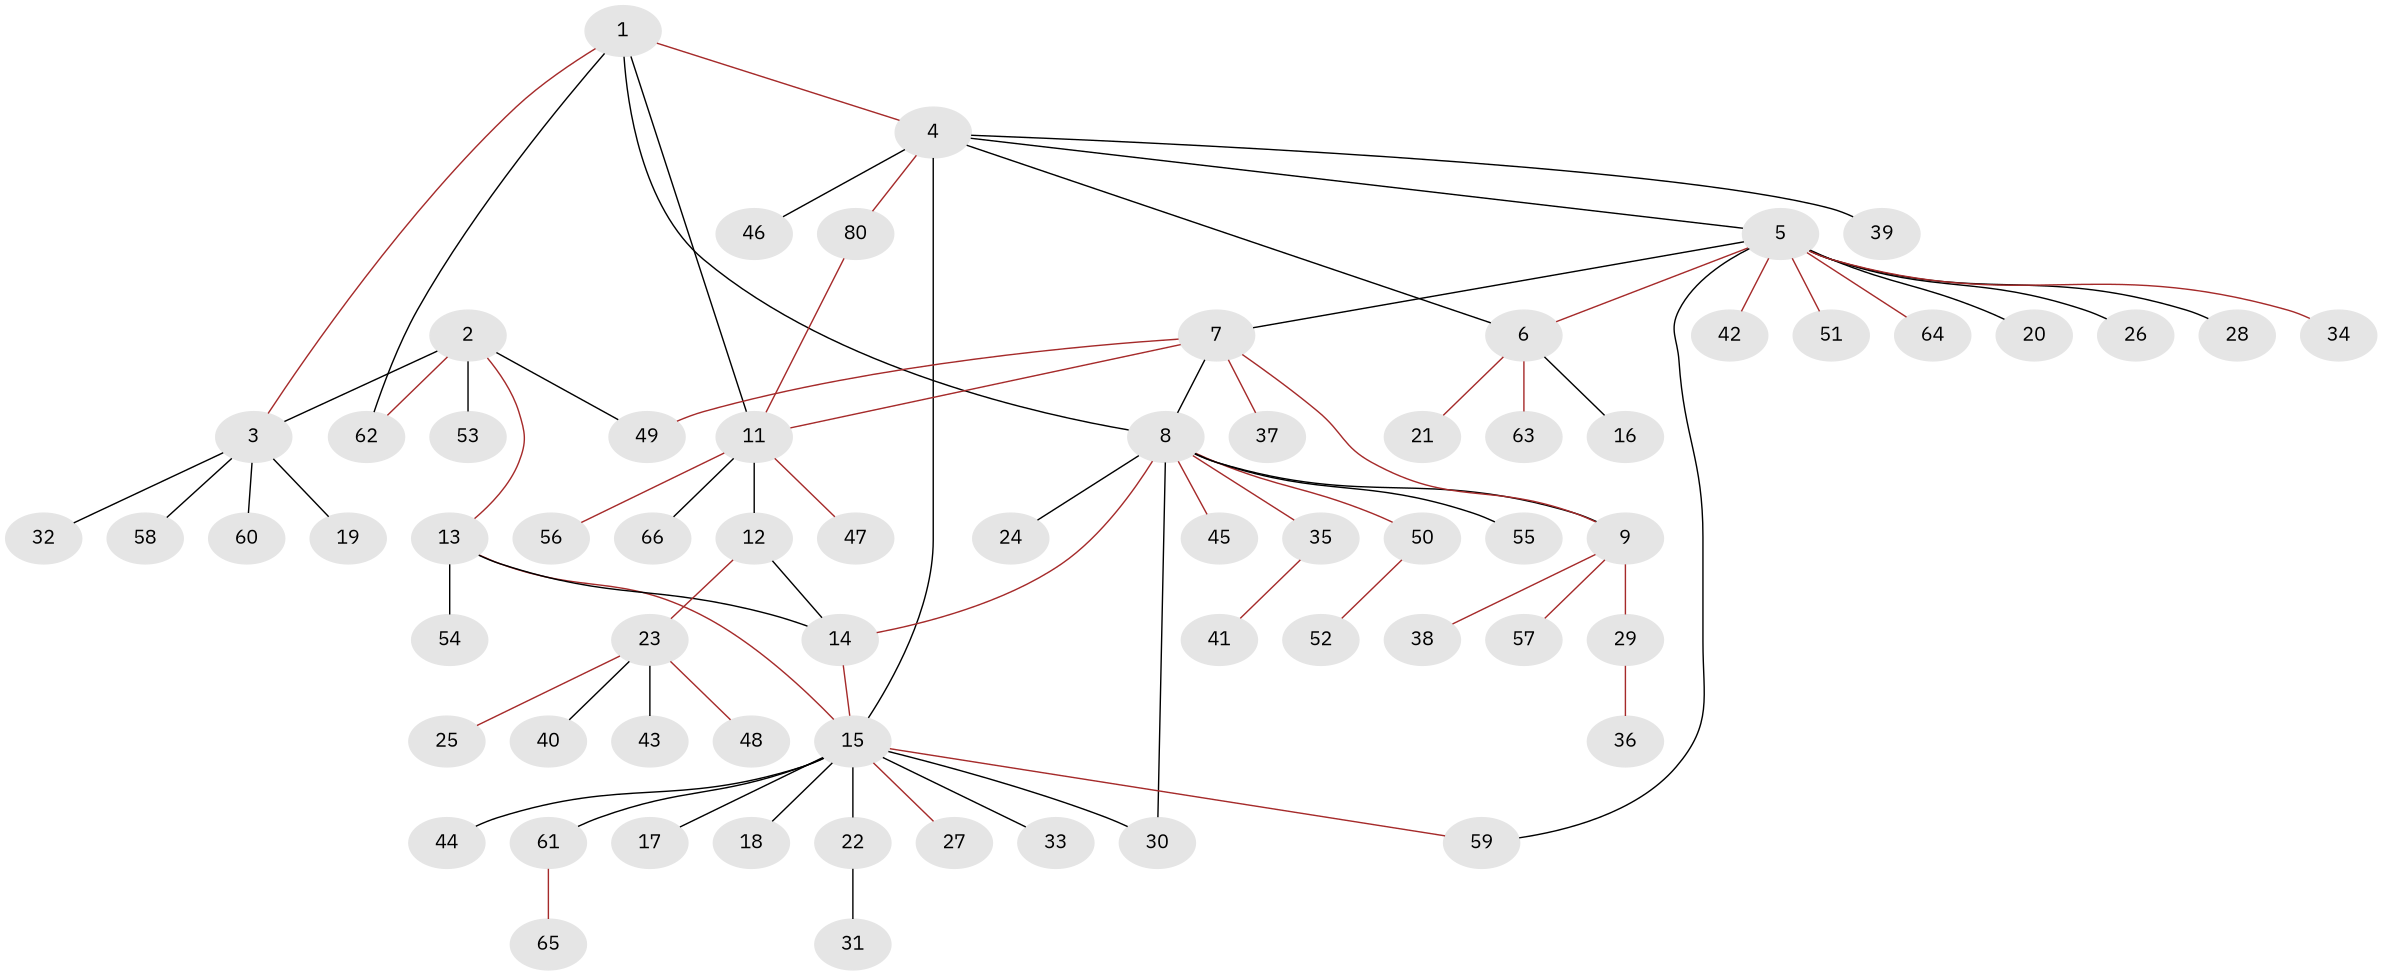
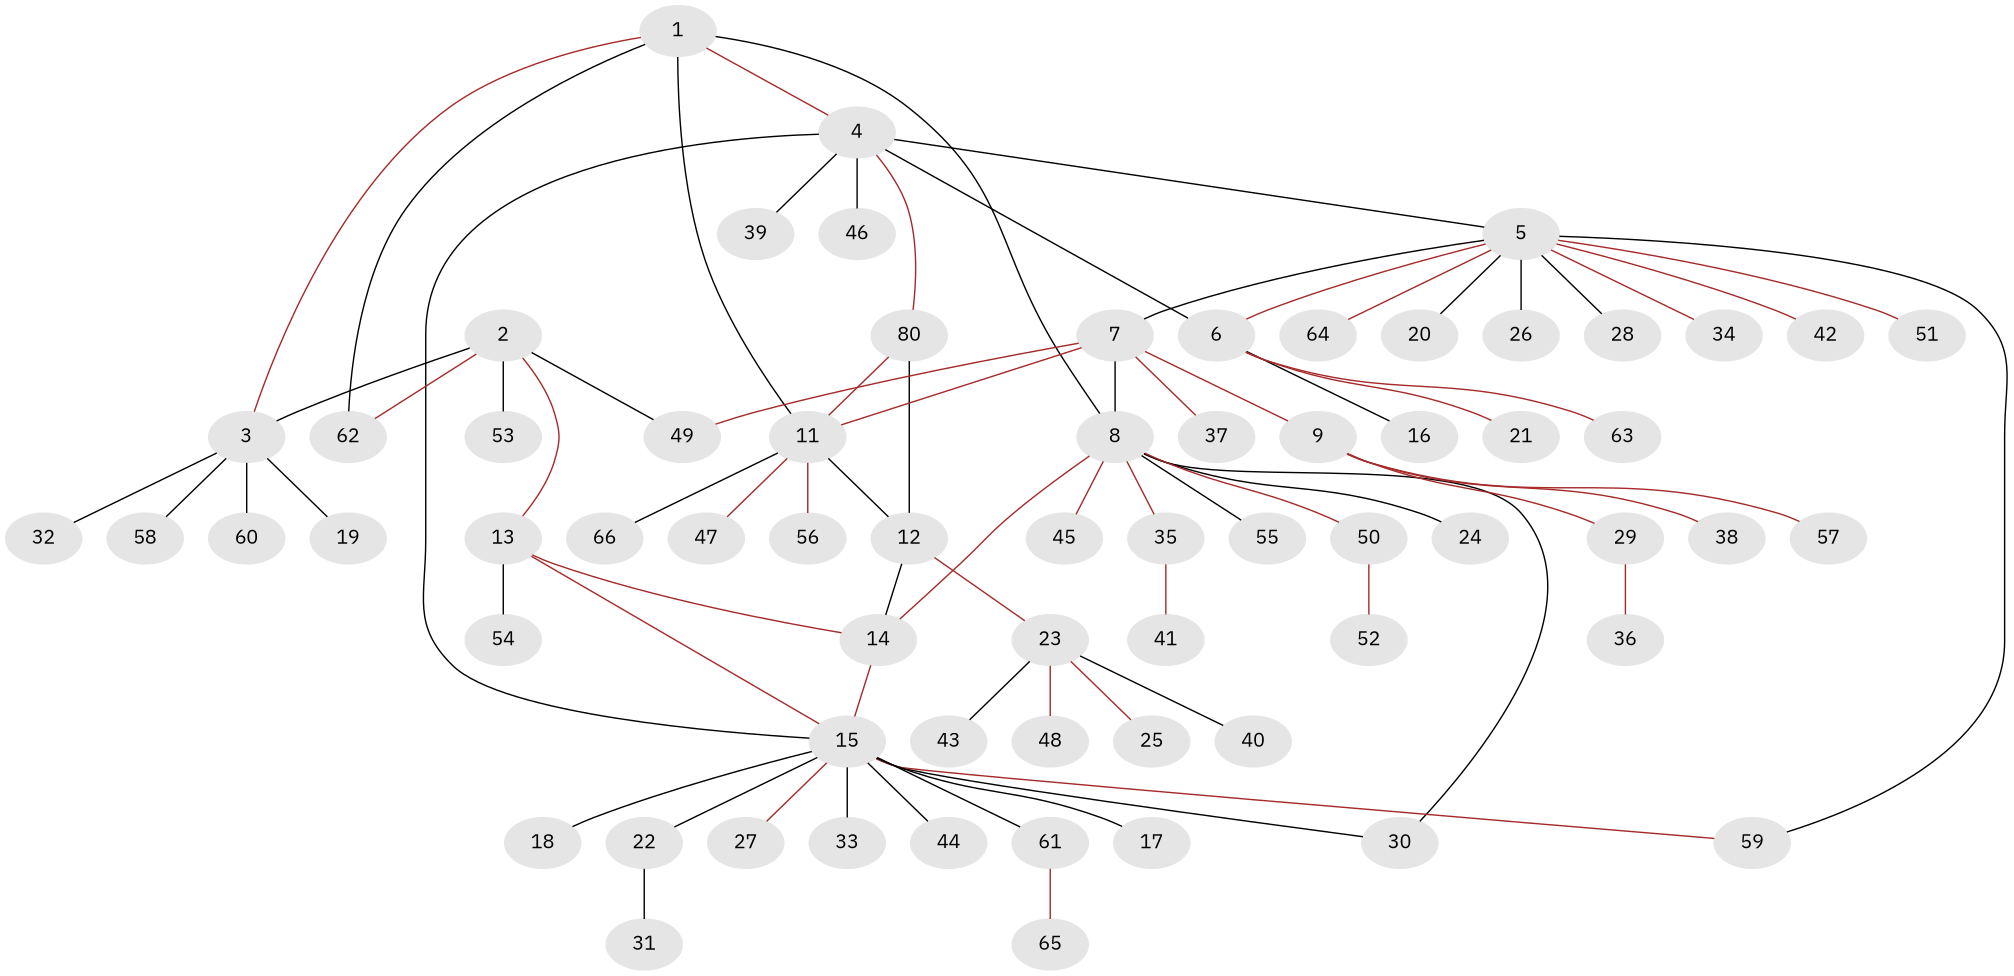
edge "80" -- "12": added
edge "8" -- "9": removed
edge "13" -- "14": color black -> brown
